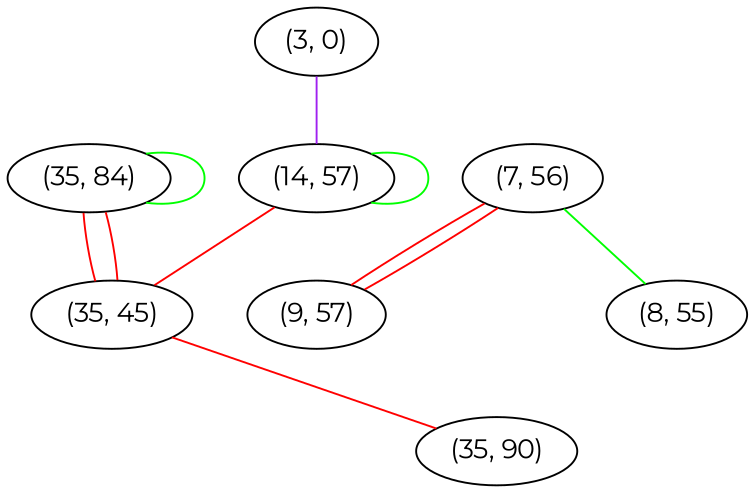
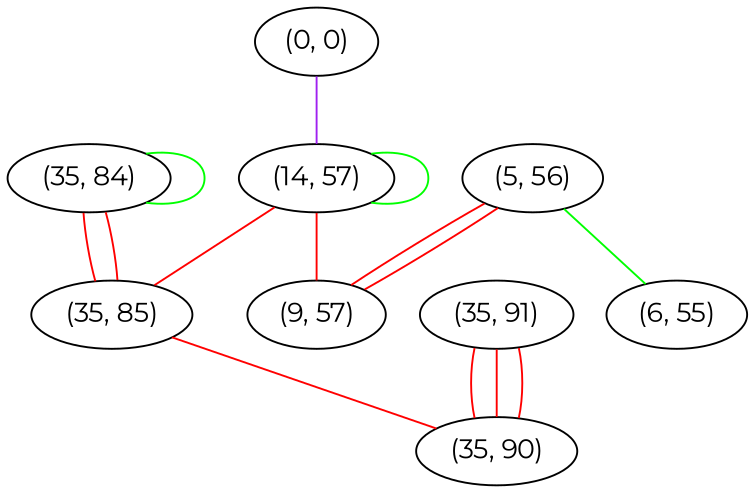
node "(3, 0)": label "(3, 0)" -> "(0, 0)"
node "(7, 56)": label "(7, 56)" -> "(5, 56)"
edge "(14, 57)" -- "(9, 57)": added
node "(35, 45)": label "(35, 45)" -> "(35, 85)"
node "(35, 91)": added
node "(8, 55)": label "(8, 55)" -> "(6, 55)"
